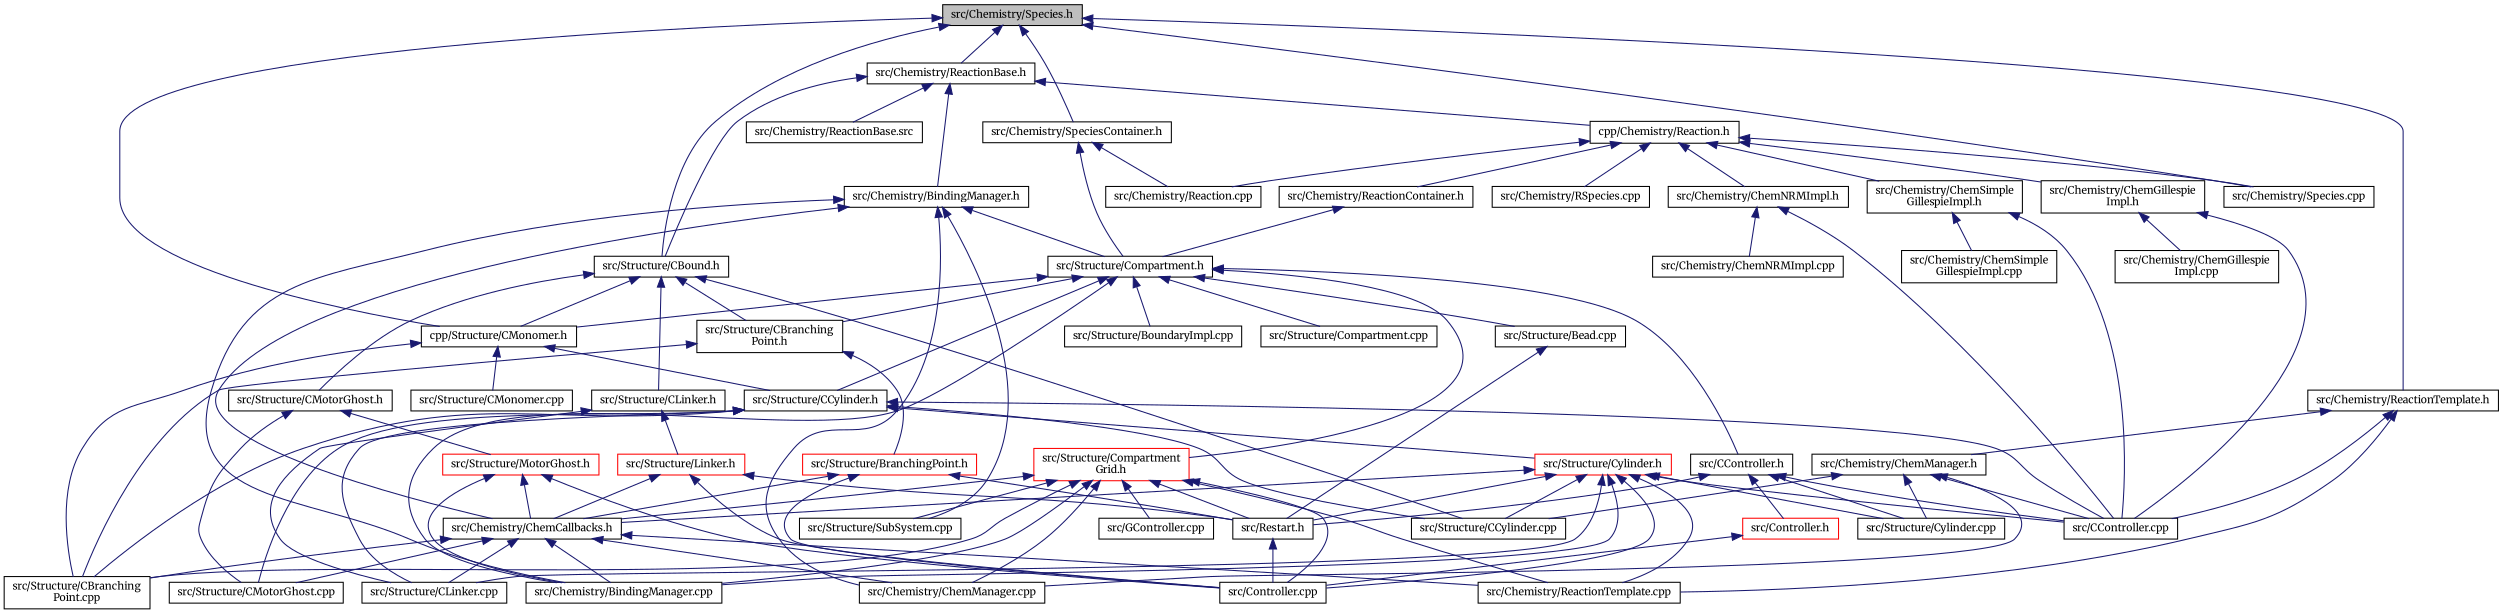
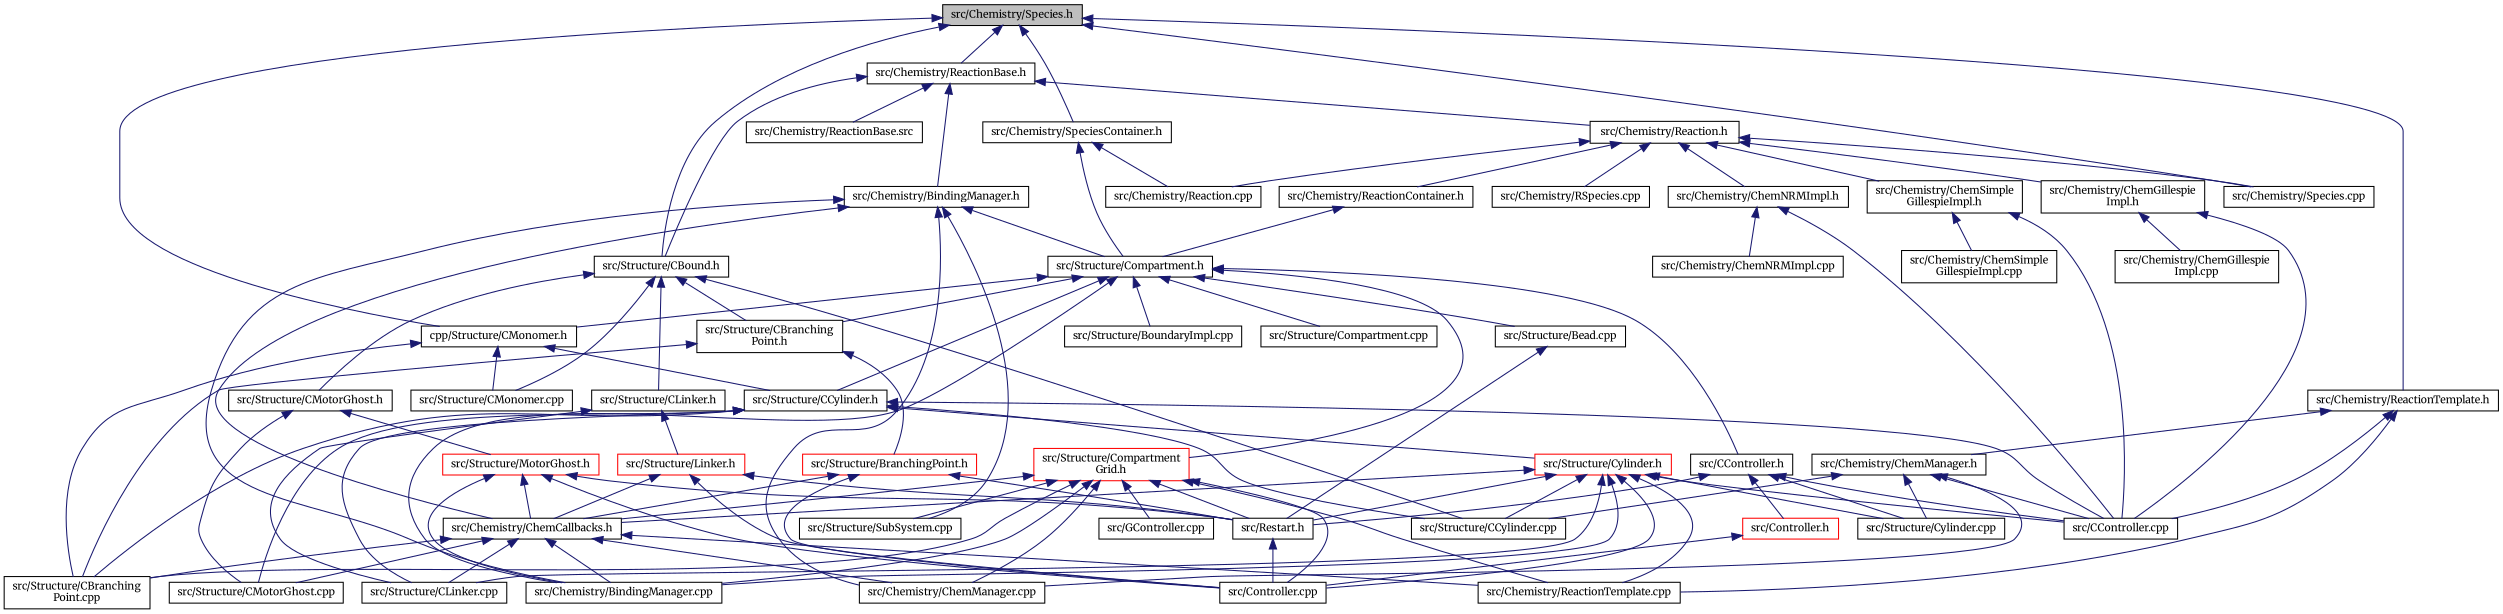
node "cpp/Chemistry/Reaction.h": label "cpp/Chemistry/Reaction.h" -> "src/Chemistry/Reaction.h"
edge "cpp/Structure/CMonomer.h" -> "src/Structure/CBound.h": now "src/Structure/CMonomer.cpp" -> "src/Structure/CBound.h"
edge "src/Restart.h" -> "src/Structure/MotorGhost.h": added
